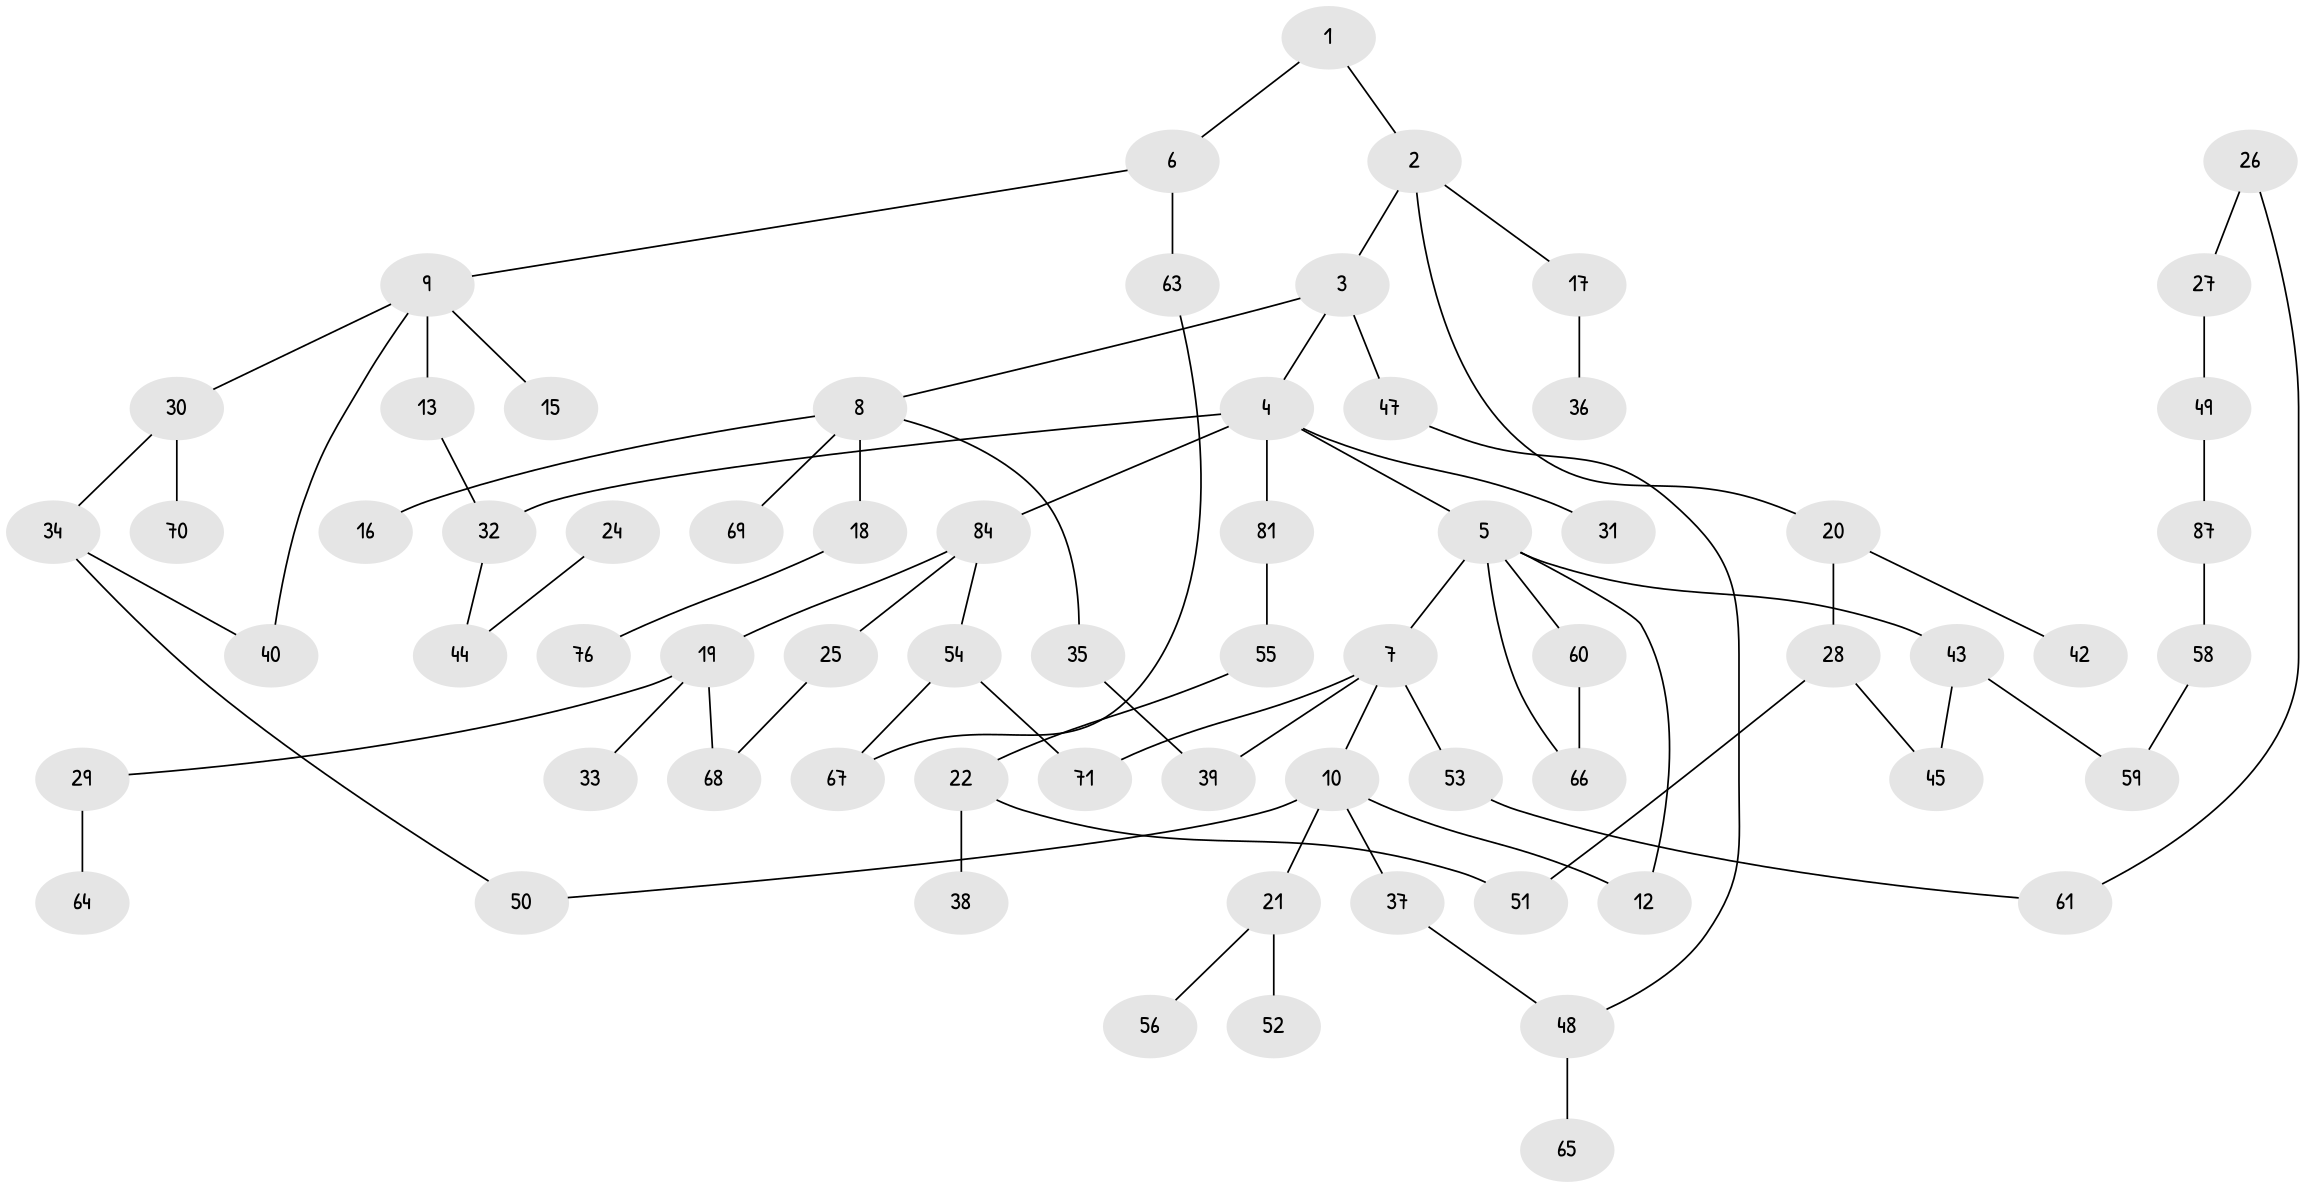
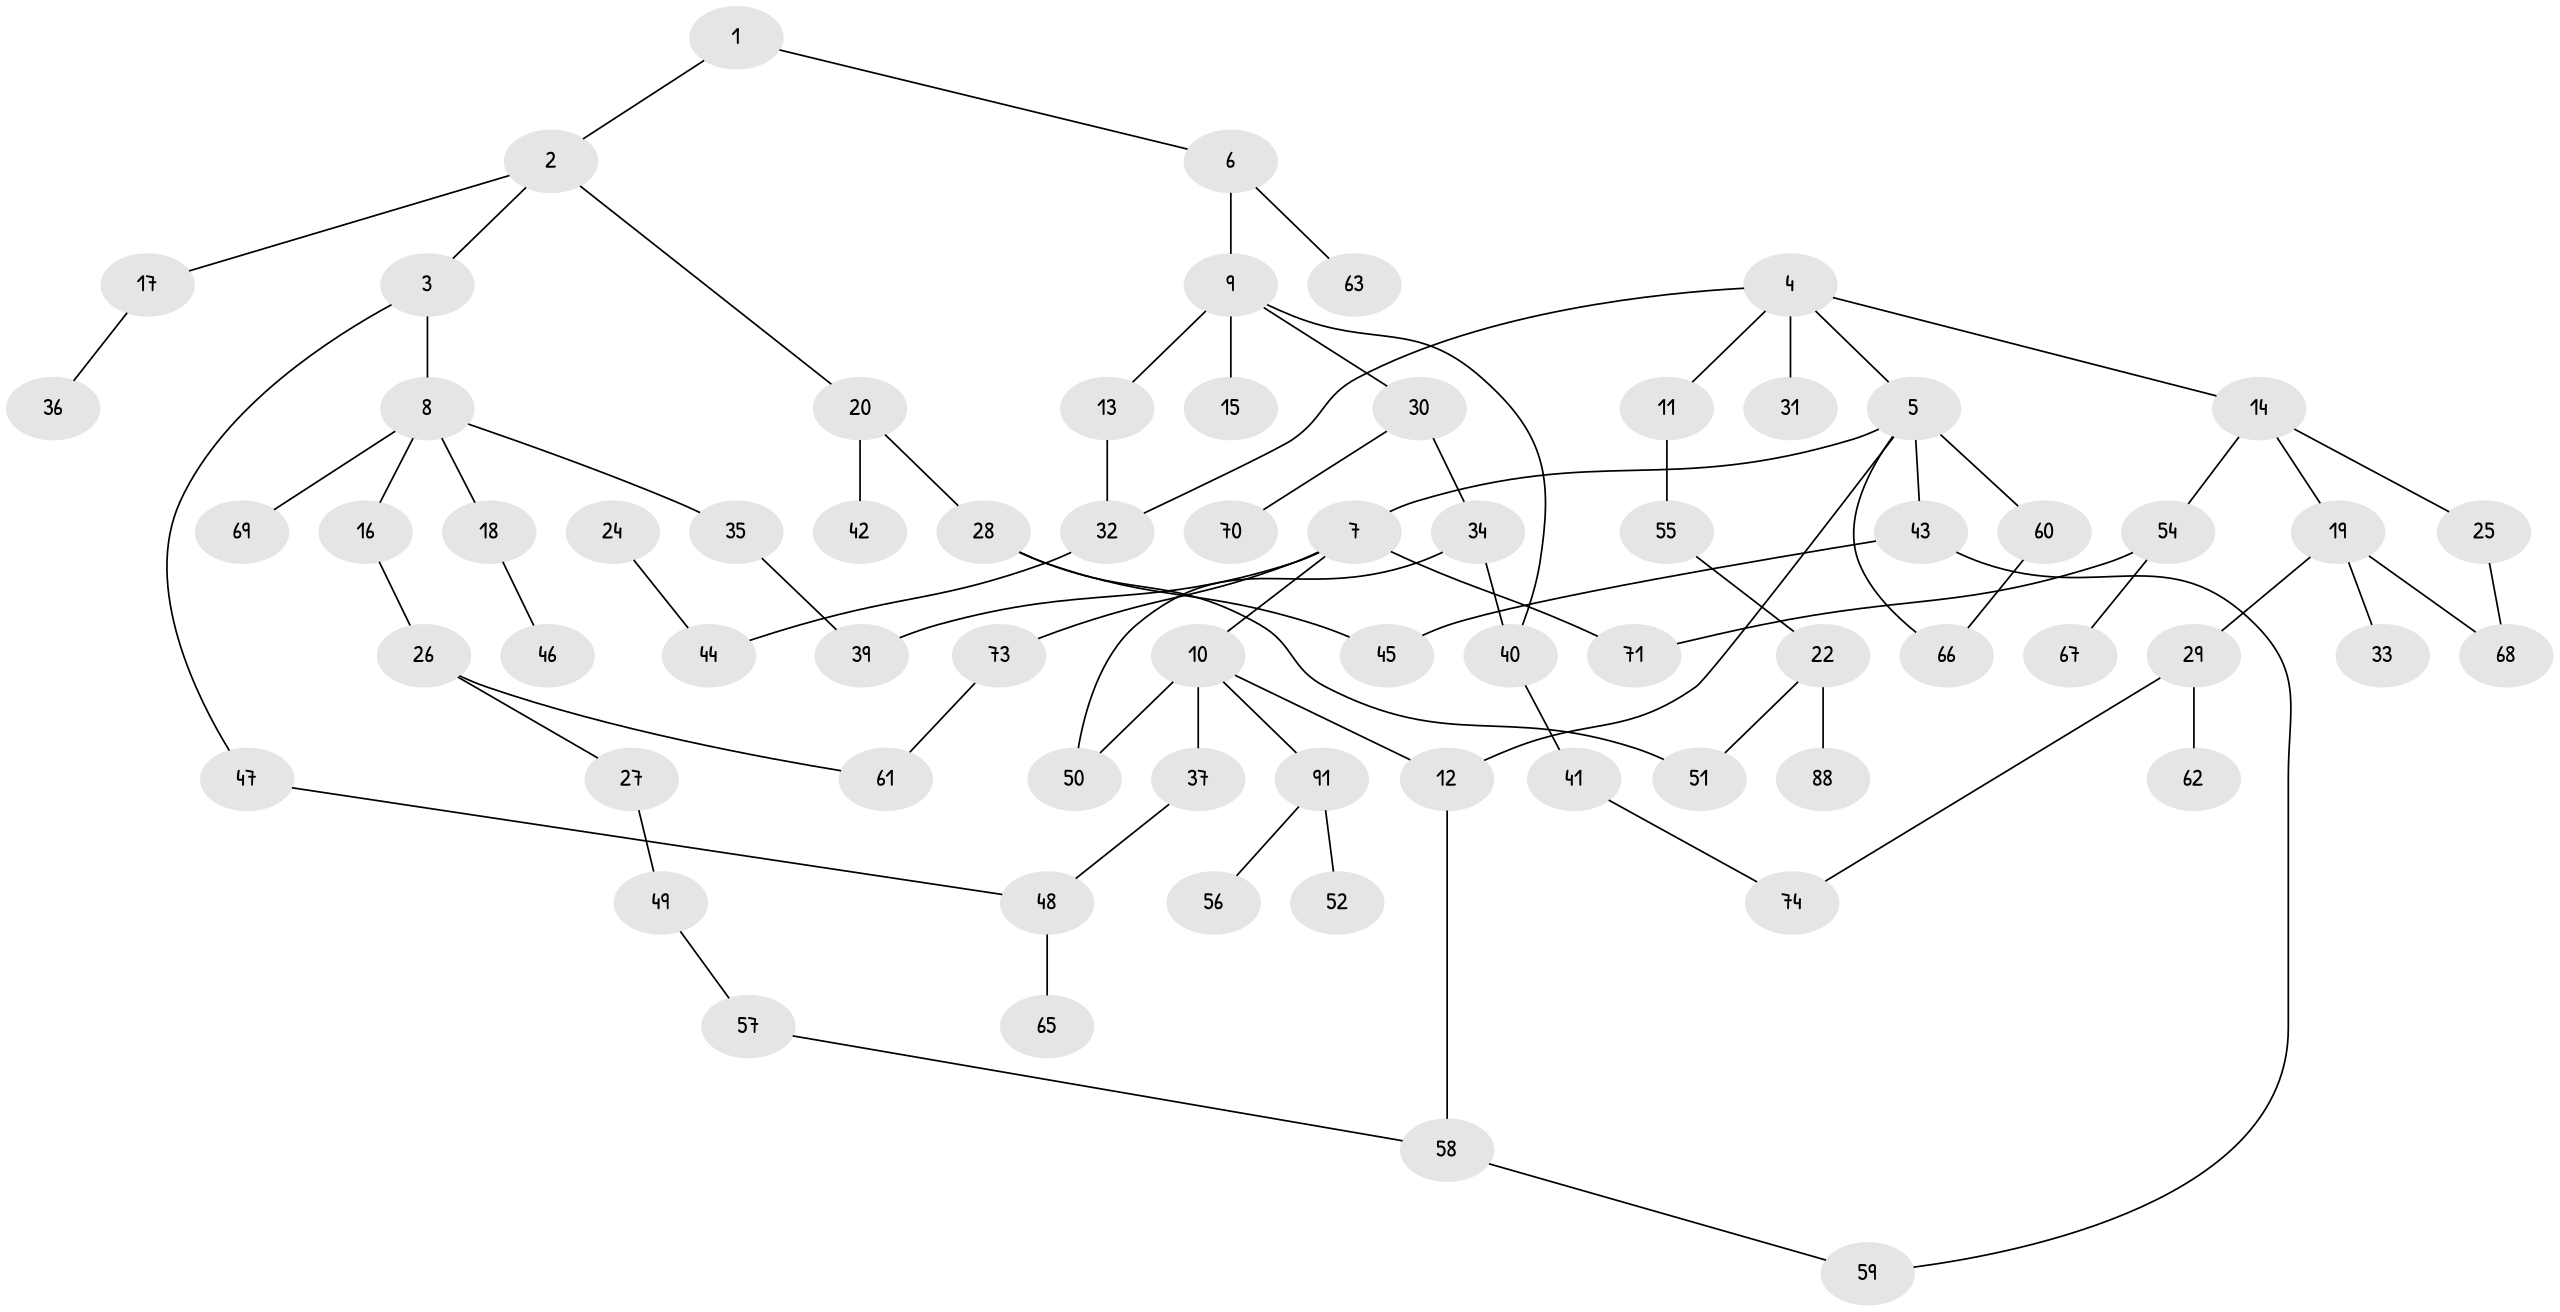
edge "3" -- "4": removed
node "84": label "84" -> "14"
node "81": label "81" -> "11"
node "87": label "87" -> "57"
edge "16" -- "26": added
edge "63" -- "67": removed
node "76": label "76" -> "46"
node "53": label "53" -> "73"
node "41": added
node "62": added
node "64": label "64" -> "74"
node "38": label "38" -> "88"
node "21": label "21" -> "91"
edge "12" -- "58": added
